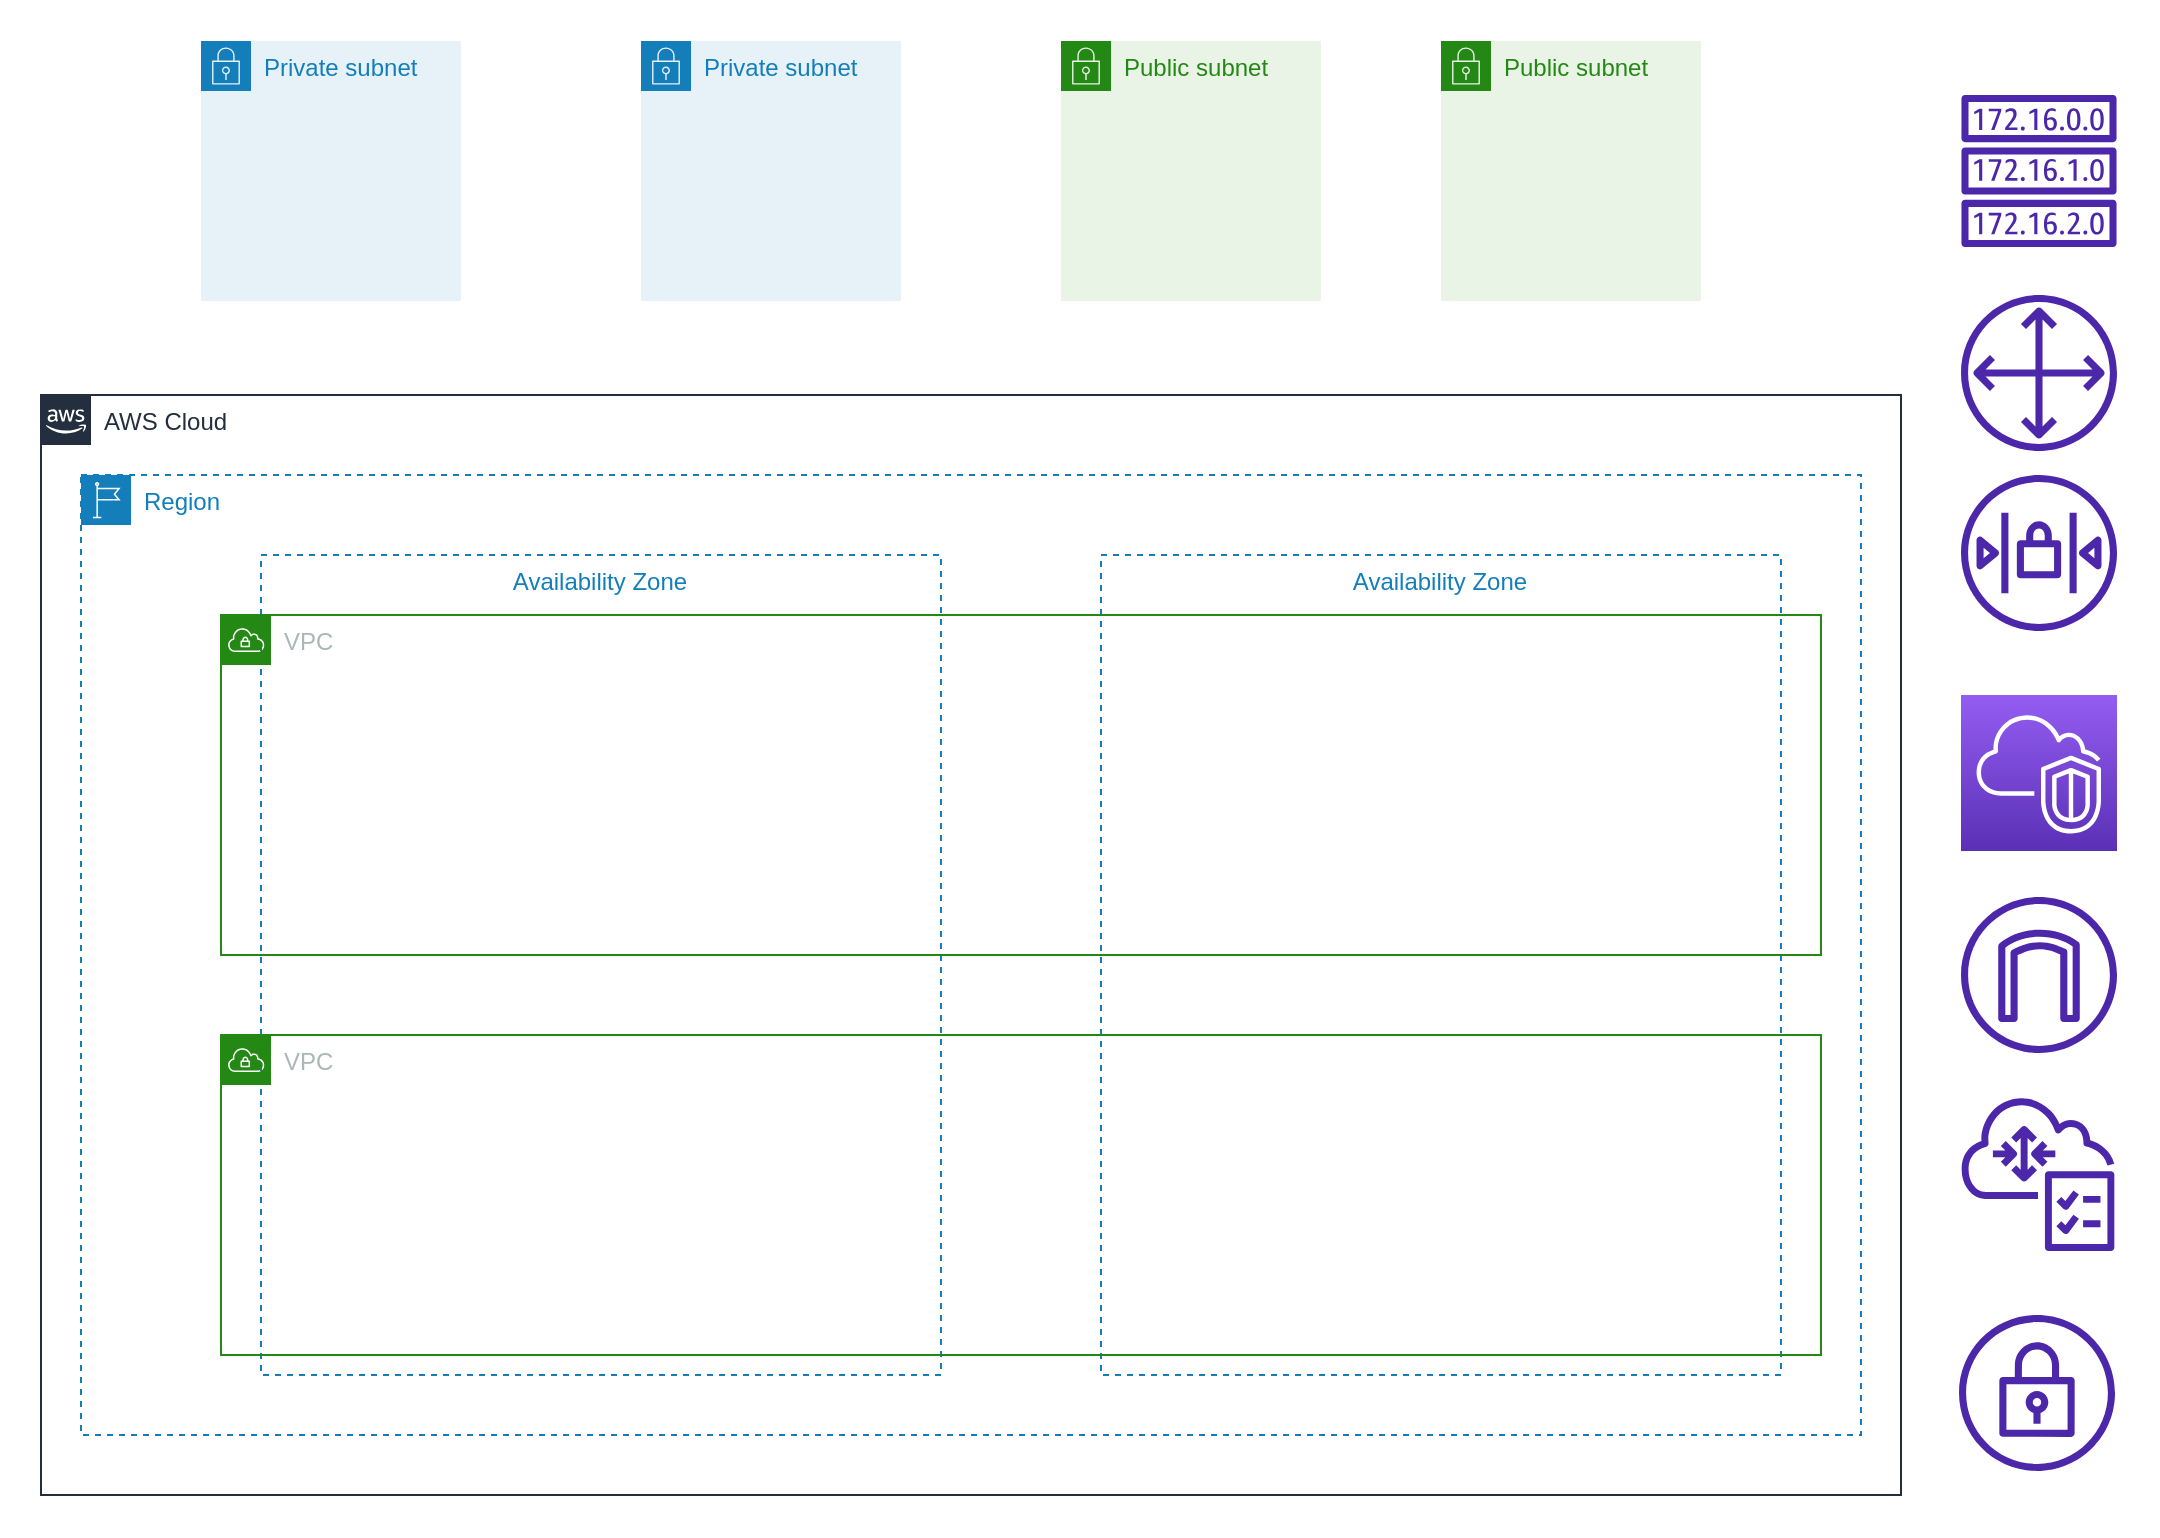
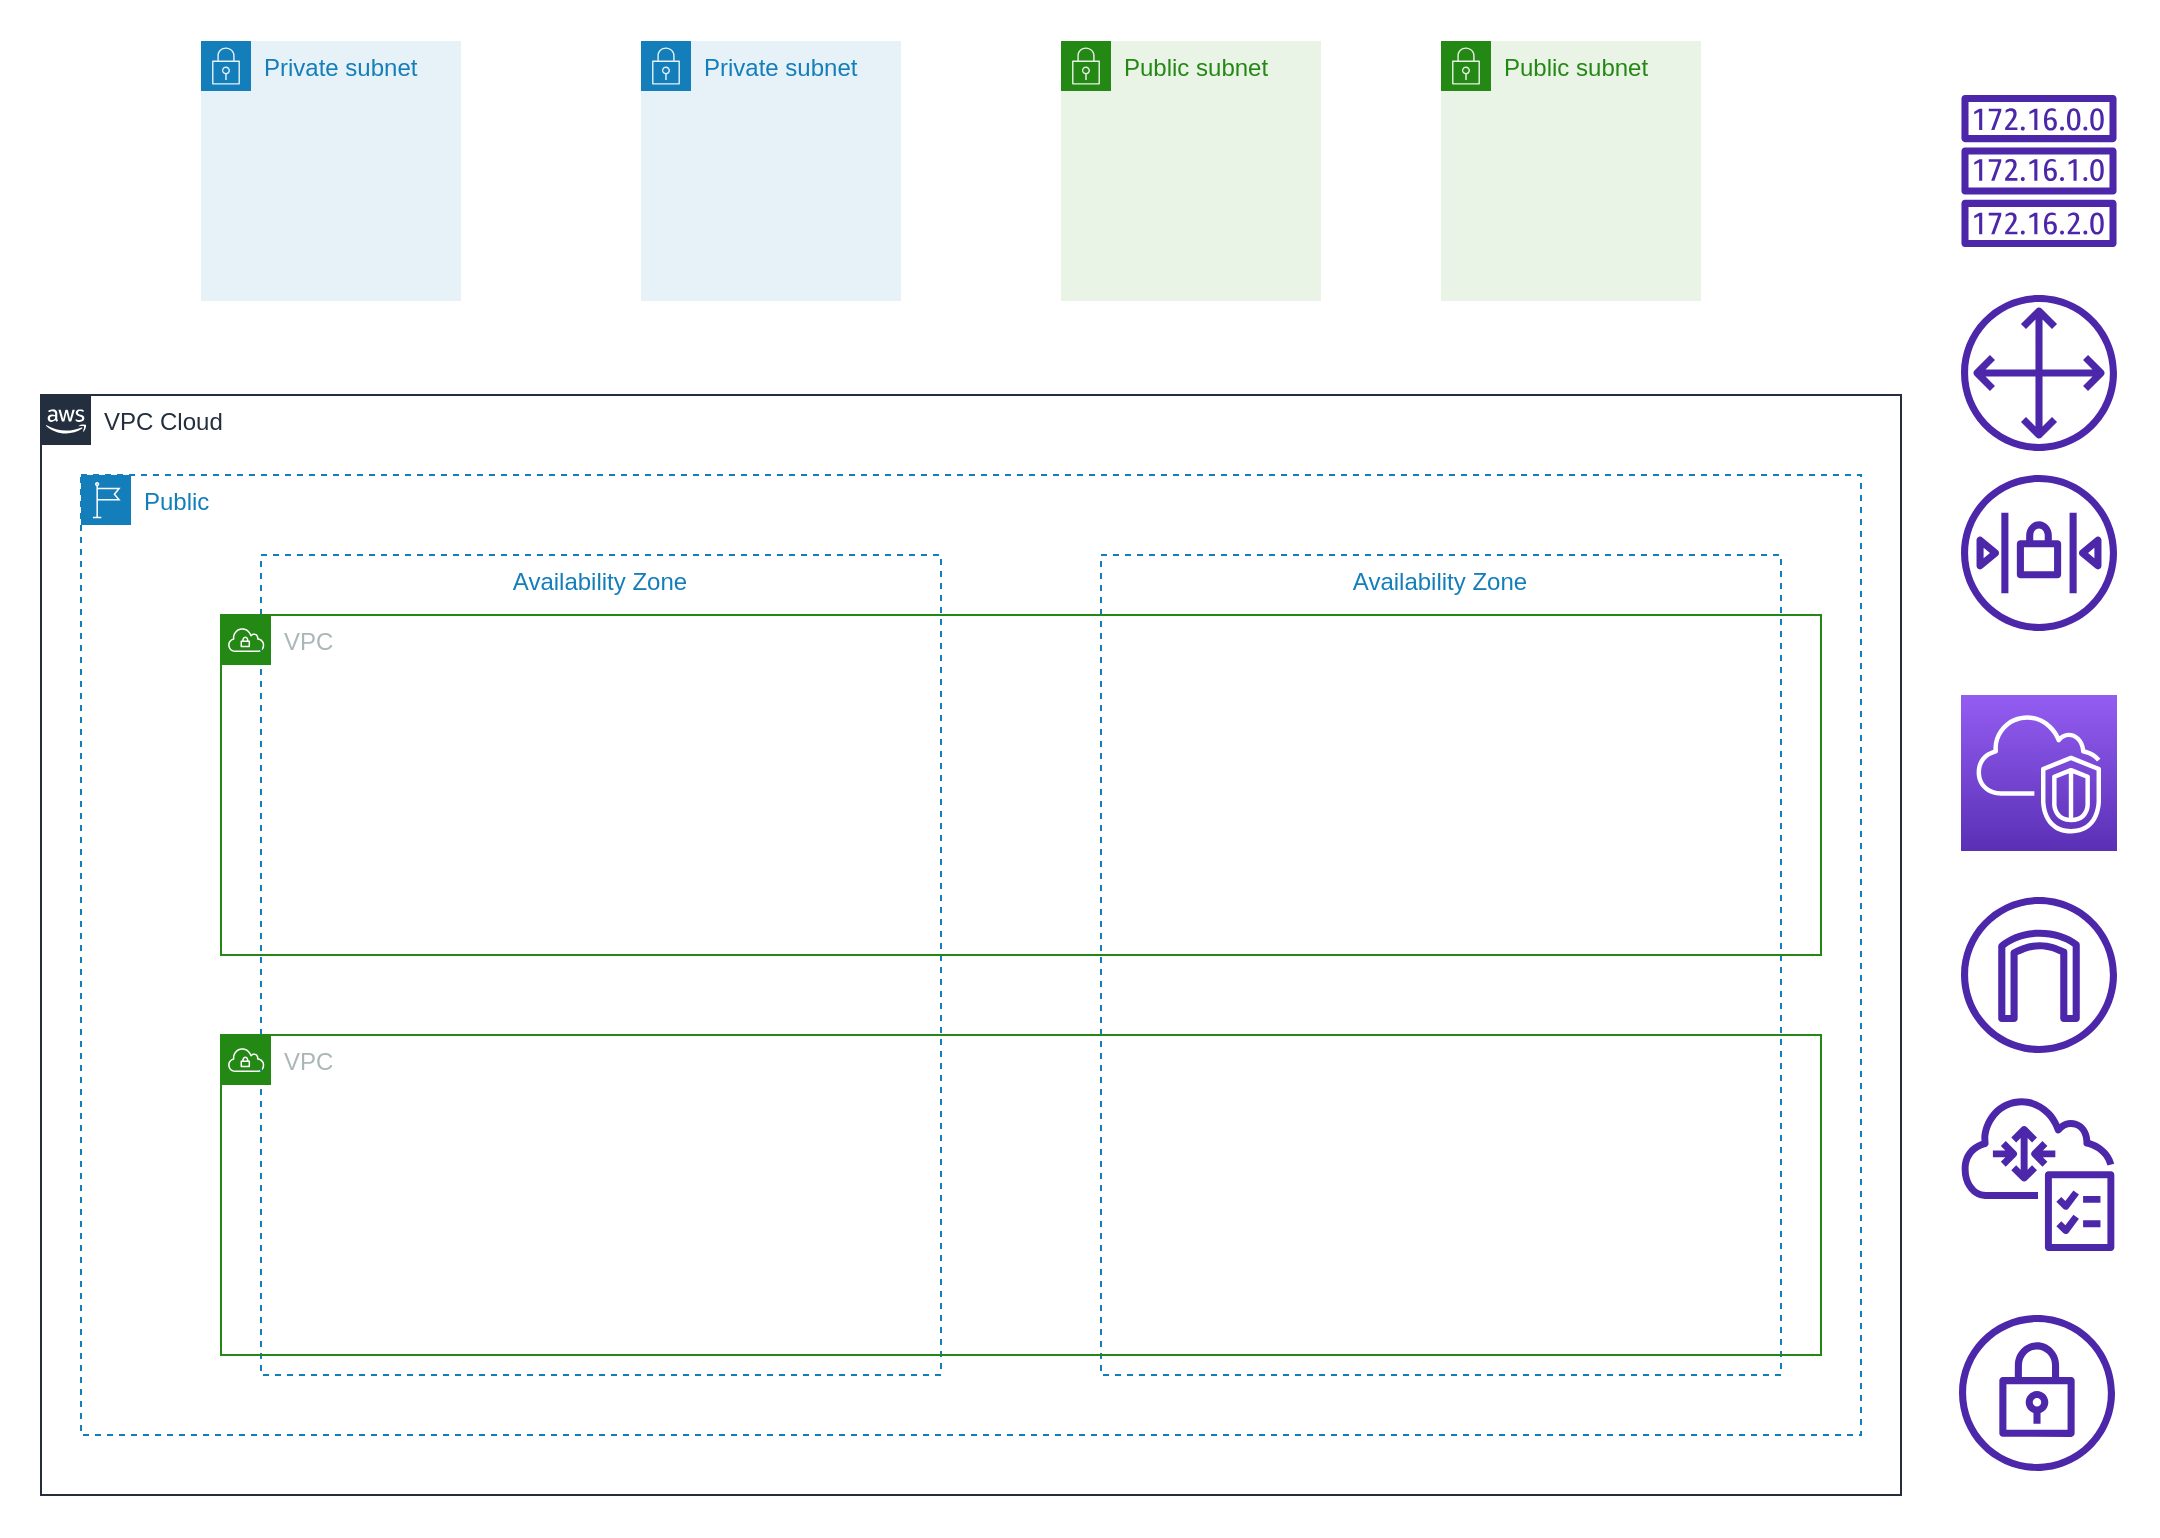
node "AWS Cloud": label "AWS Cloud" -> "VPC Cloud"
node "Region": label "Region" -> "Public"
